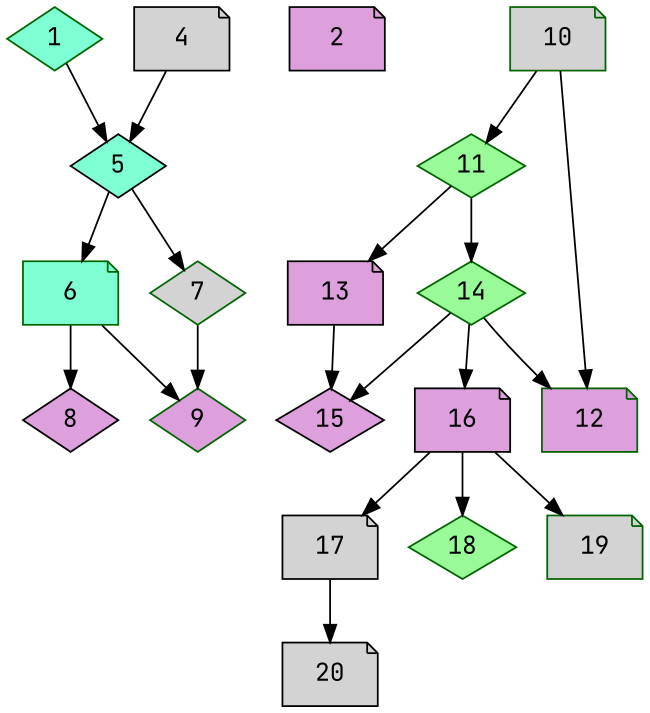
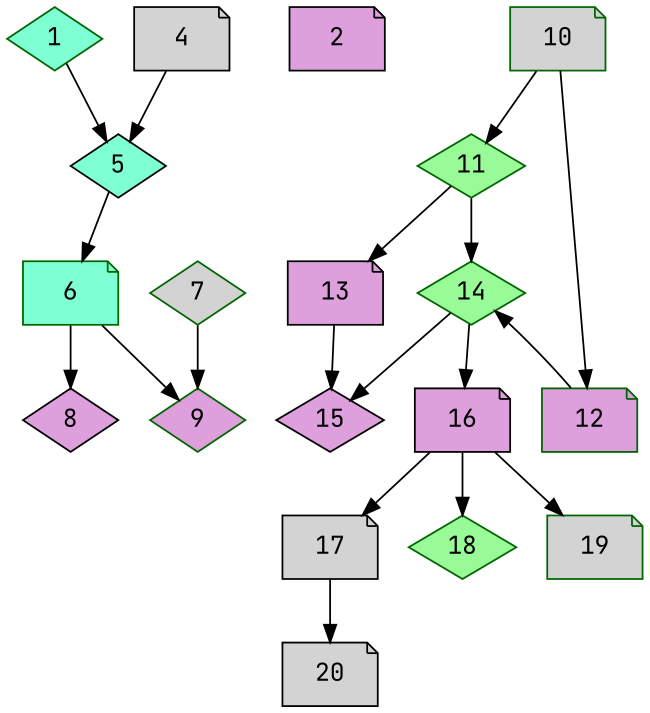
edge "5" -> "7": removed
edge "14" -> "12": reversed
